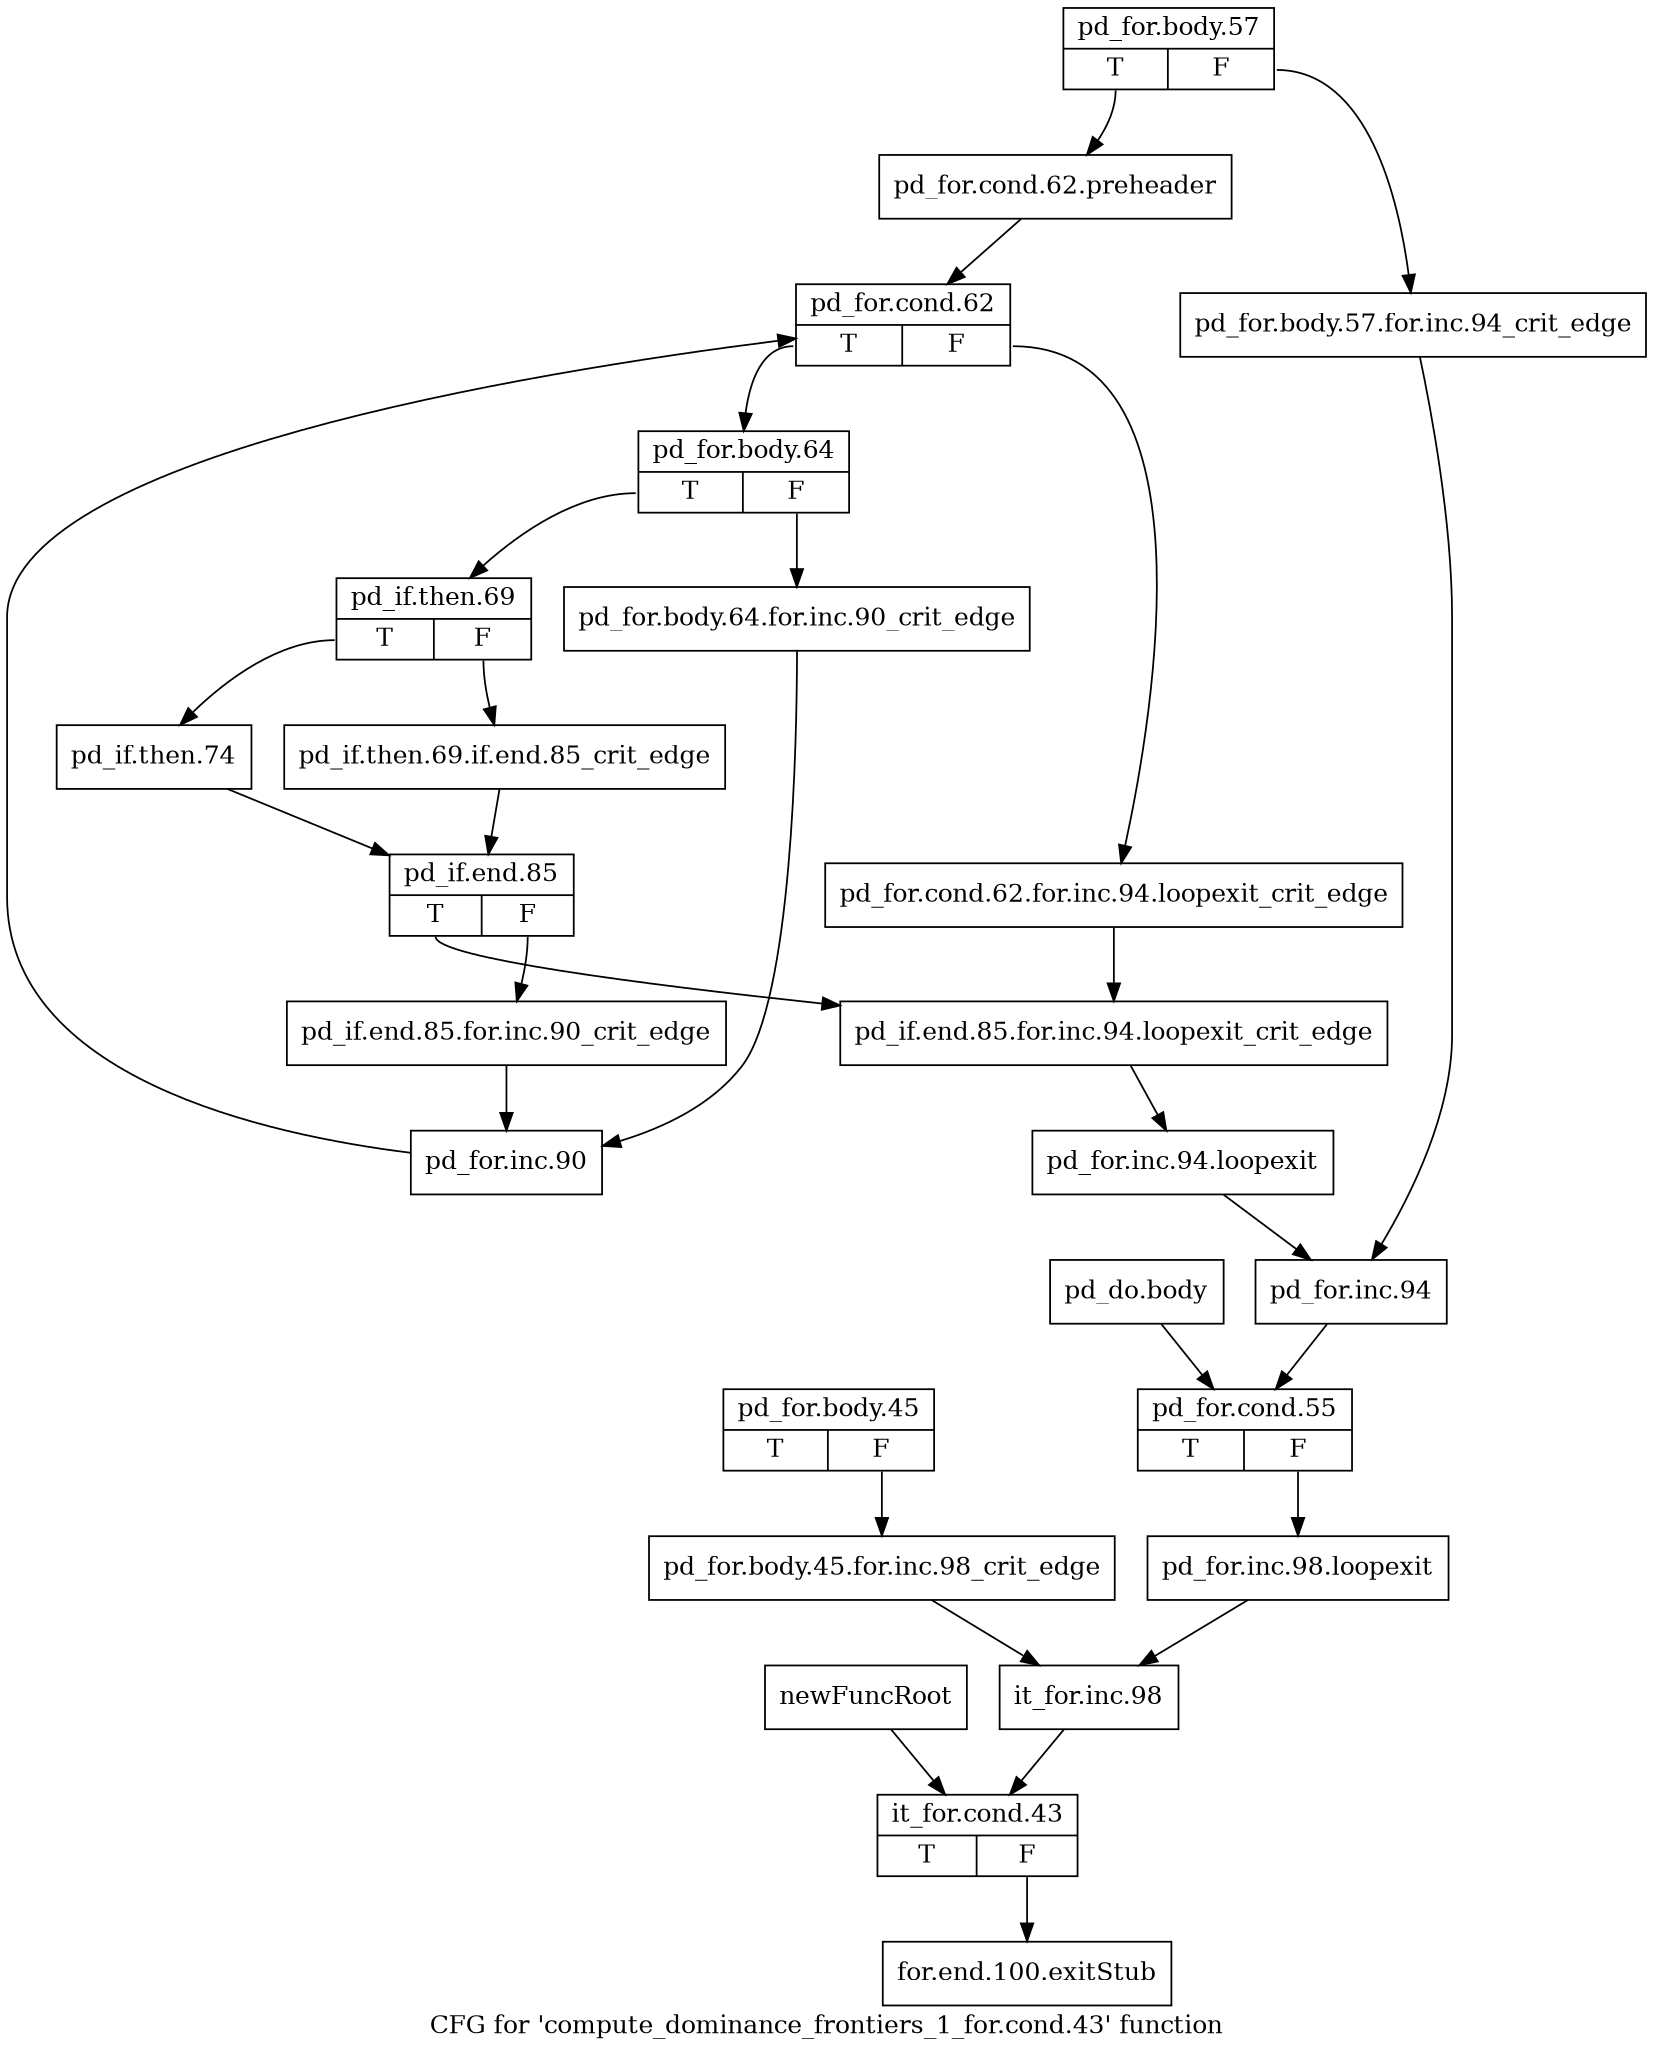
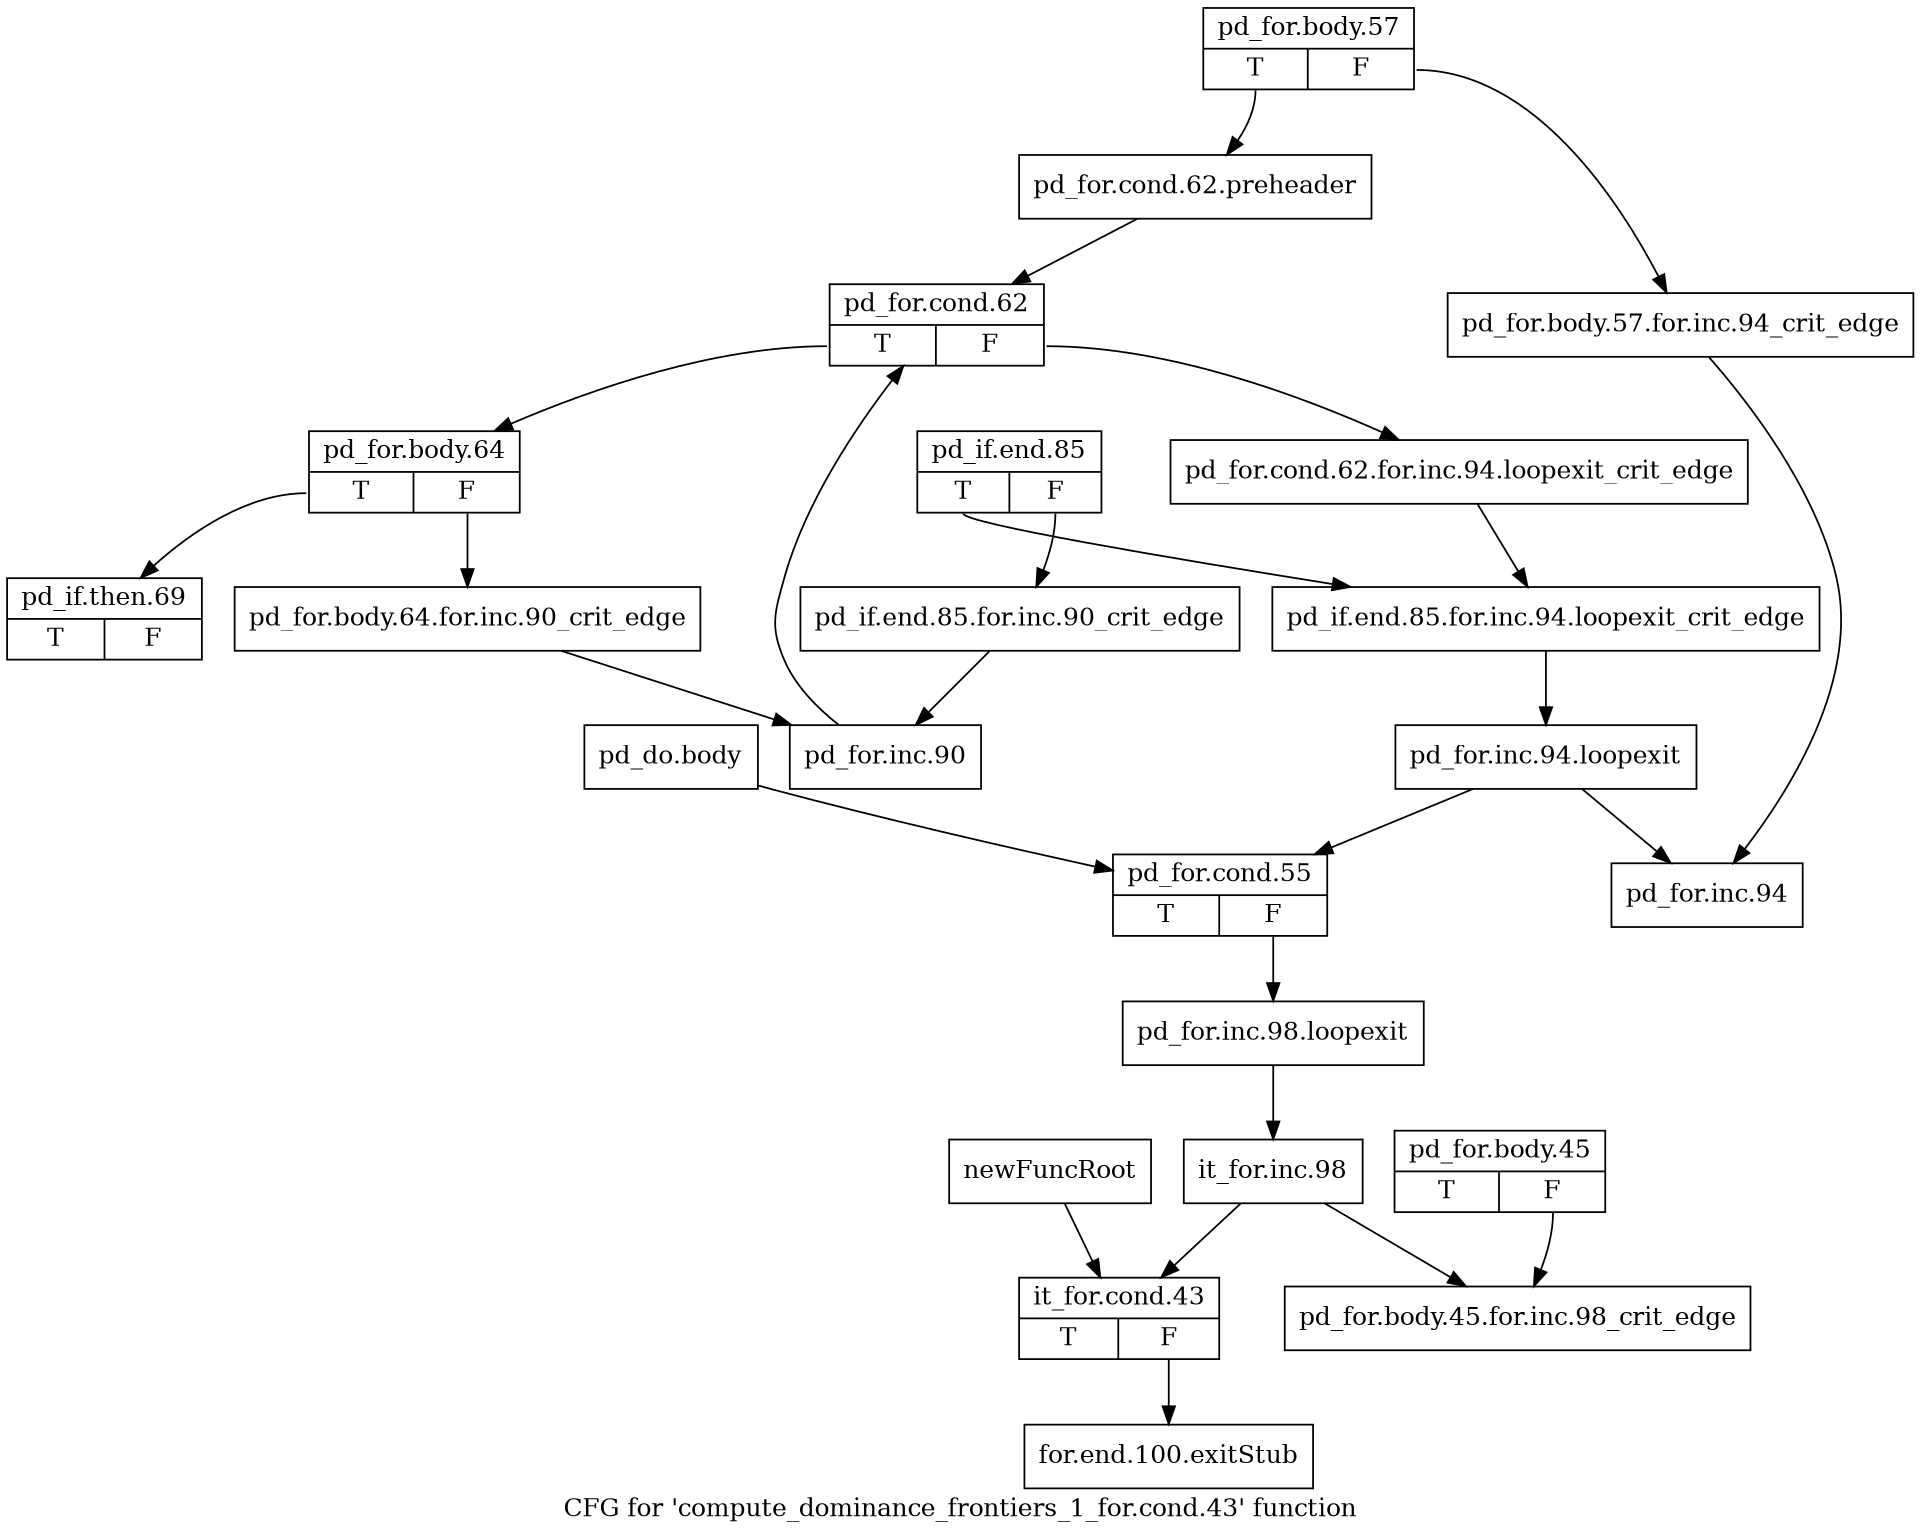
node "pd_if.then.74": removed
node "pd_if.then.69.if.end.85_crit_edge": removed
edge "pd_for.inc.94" -> "pd_for.cond.55": now "pd_for.inc.94.loopexit" -> "pd_for.cond.55"
edge "pd_for.body.45.for.inc.98_crit_edge" -> "it_for.inc.98": reversed
